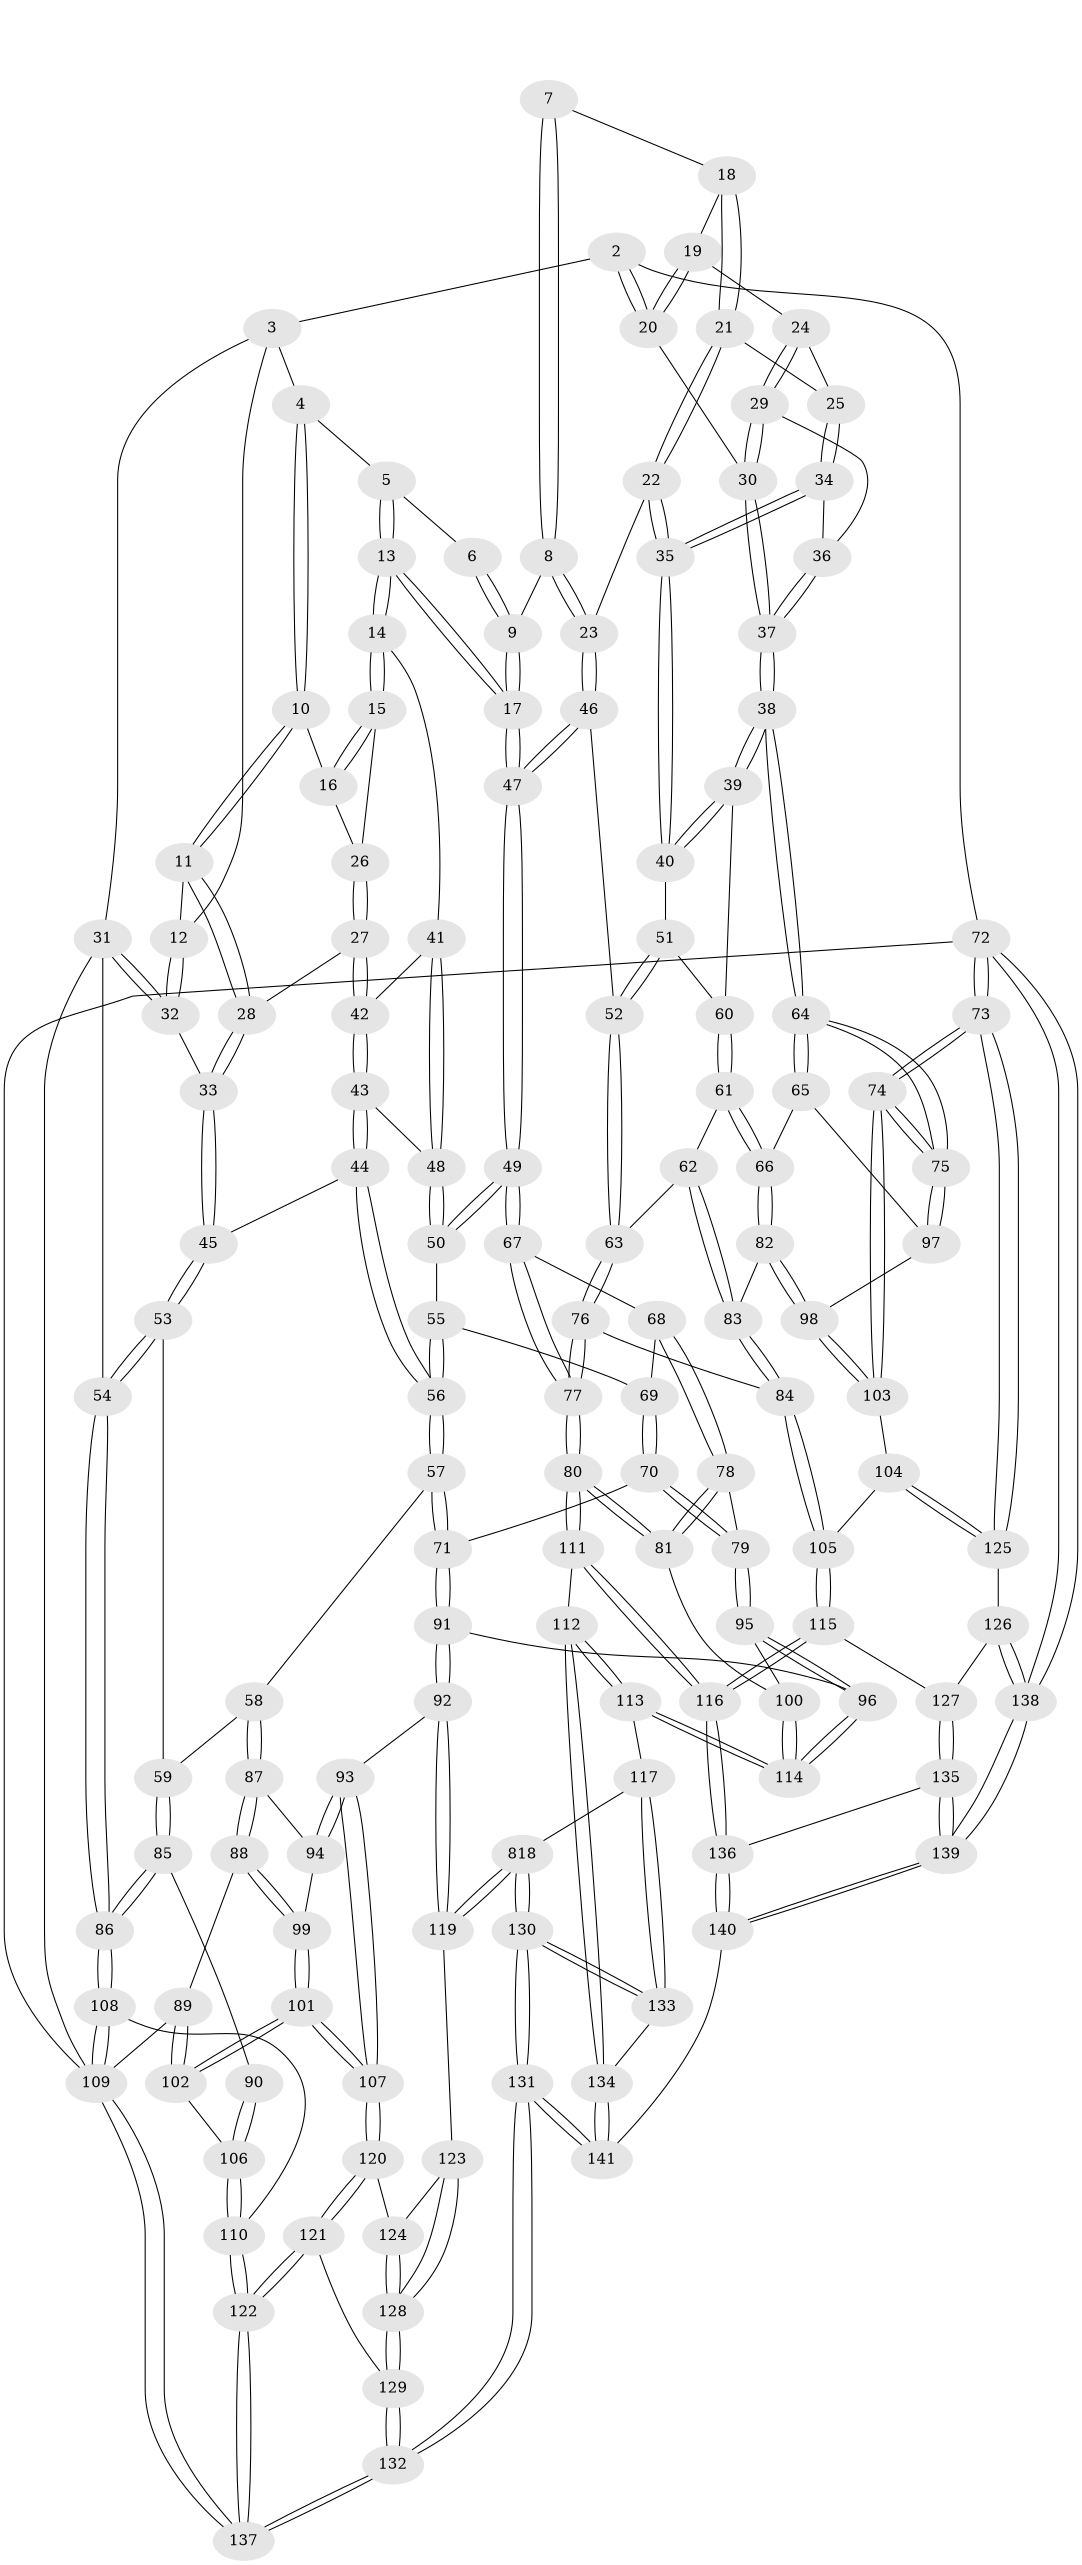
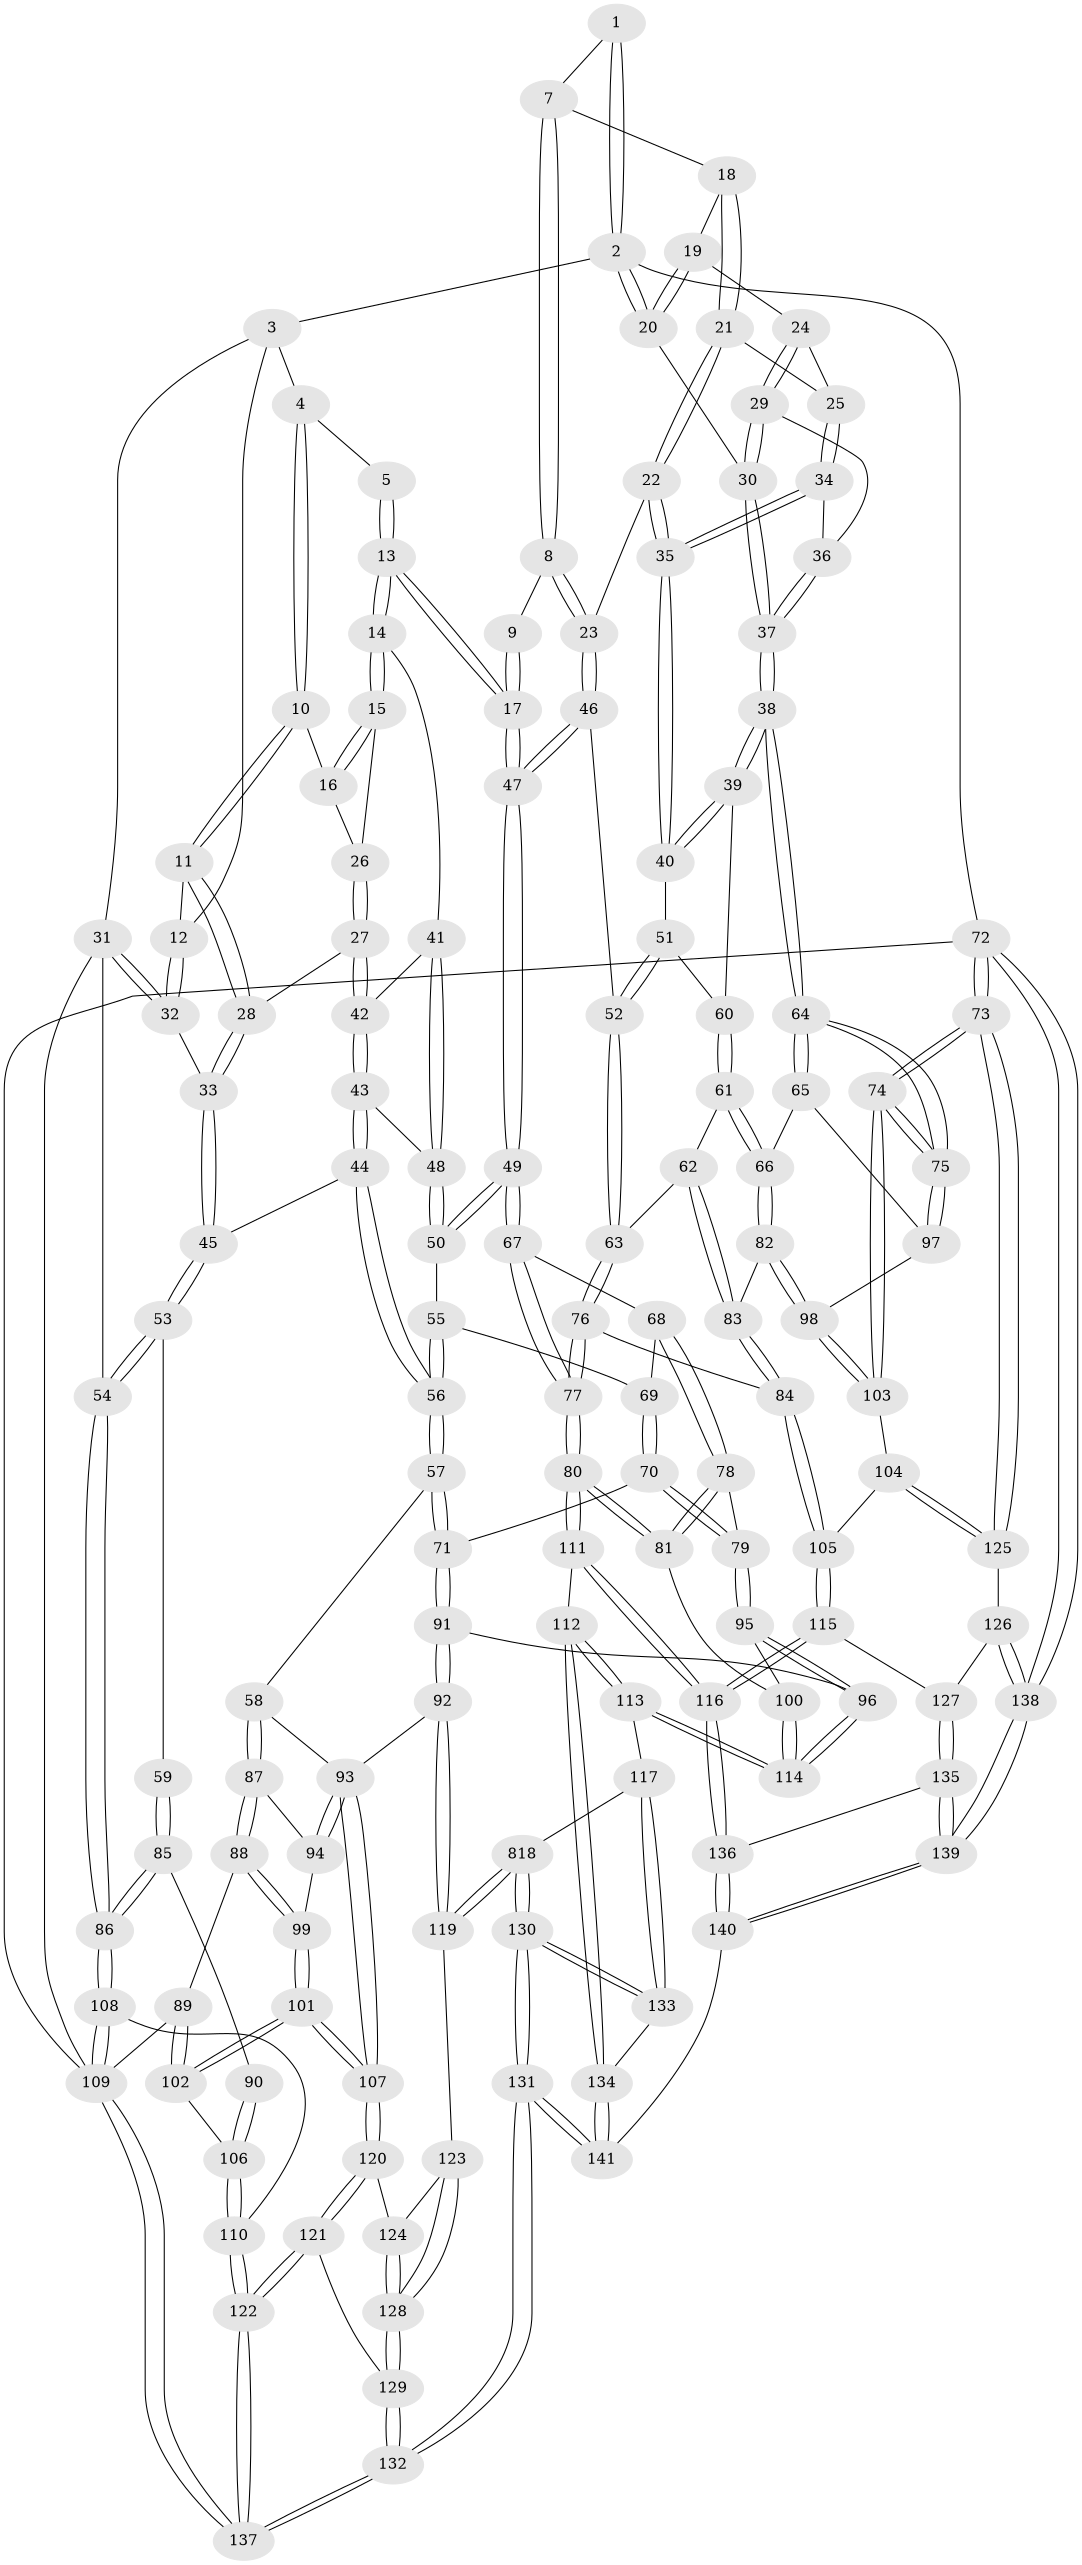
node "1": added
node "6": removed
edge "58" -- "59": now "58" -- "93"
